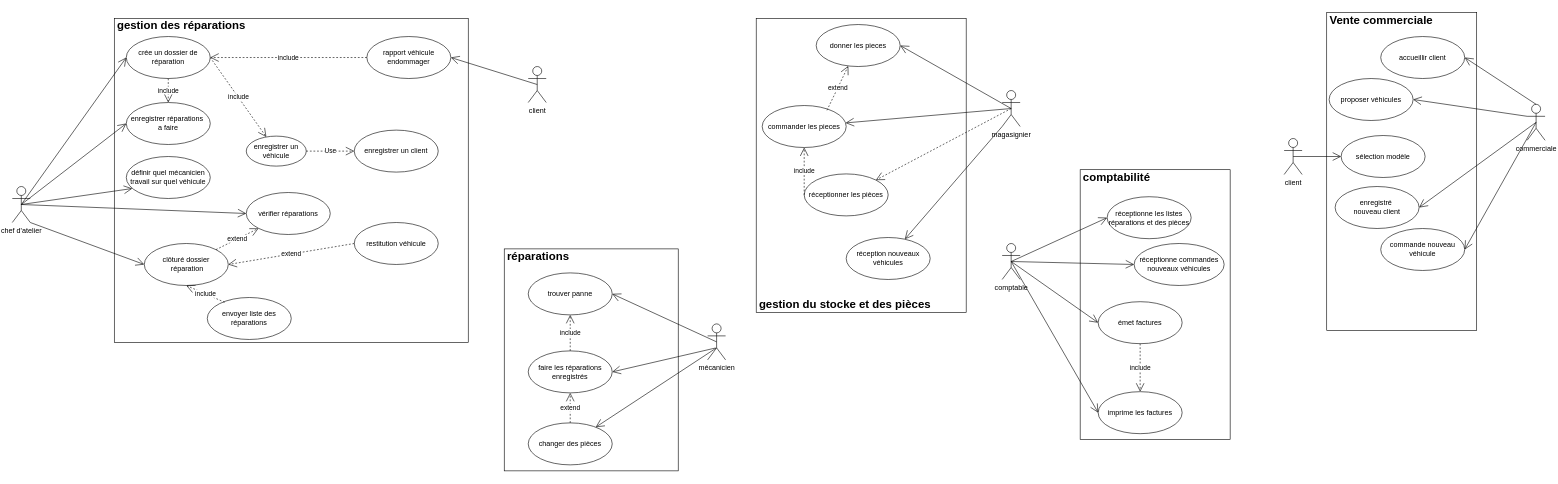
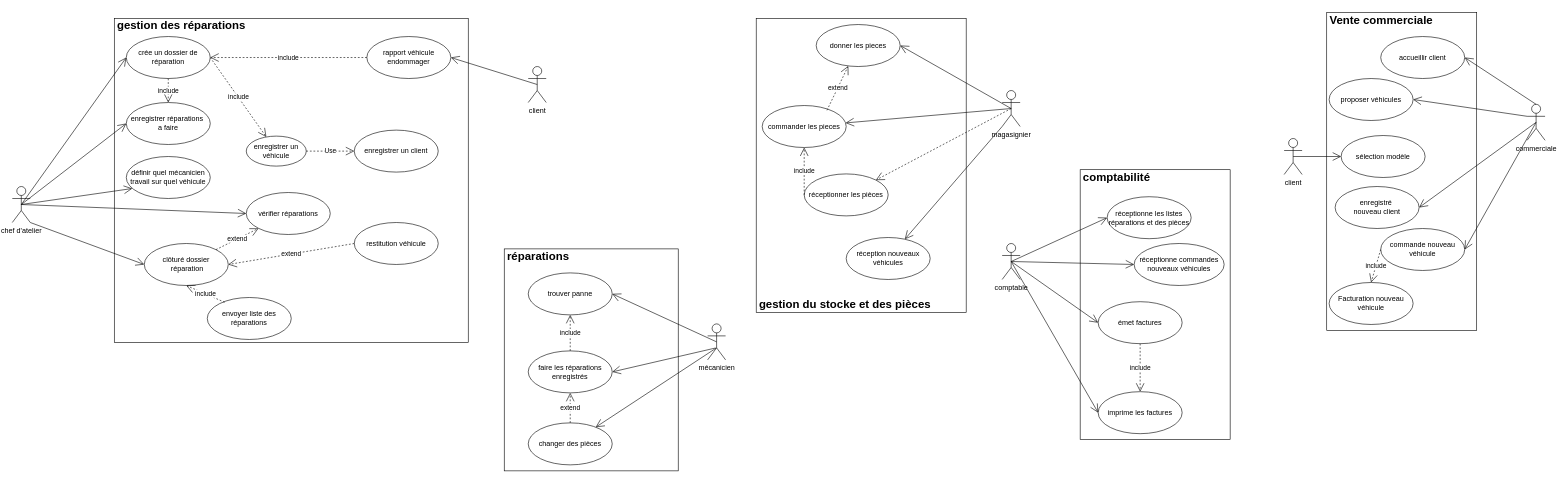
edge "commande nouveau véhicule" -> "Facturation nouveau véhicule": added, label "include"
node "Facturation nouveau véhicule": added
